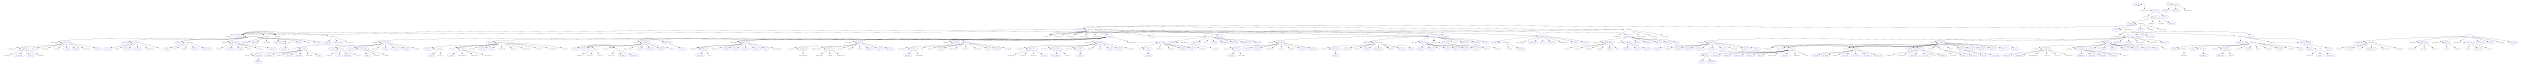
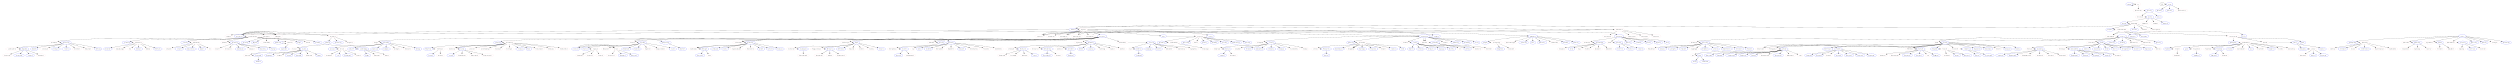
node "Bedegr": removed
